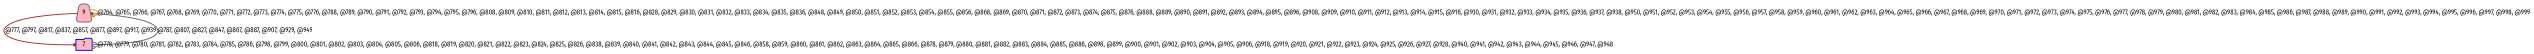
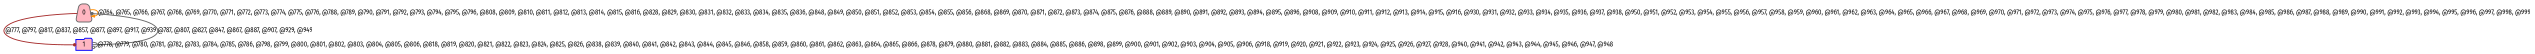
node "9": label "9" -> "0"
node "7": label "7" -> "1"
